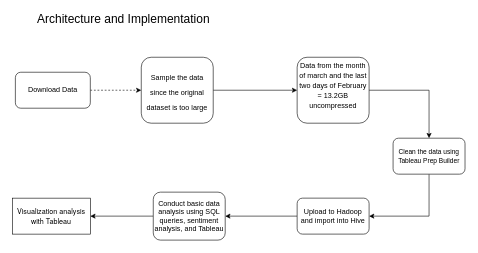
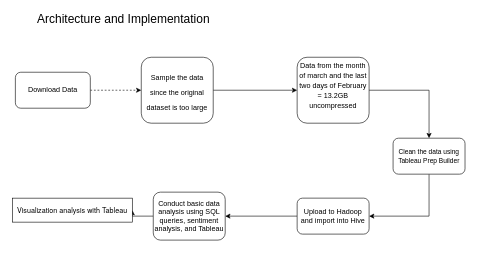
node "Visualization analysis with Tableau": size 78x36 -> 120x24
